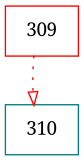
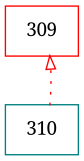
edge "309" -> "310": reversed
